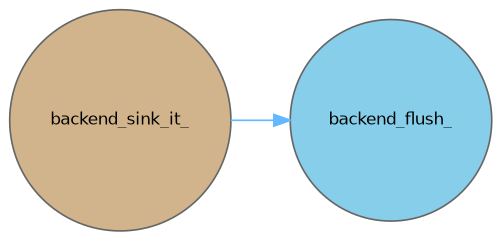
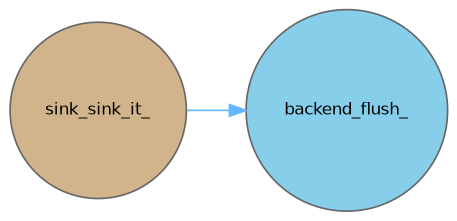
node "backend_sink_it_": label "backend_sink_it_" -> "sink_sink_it_"
